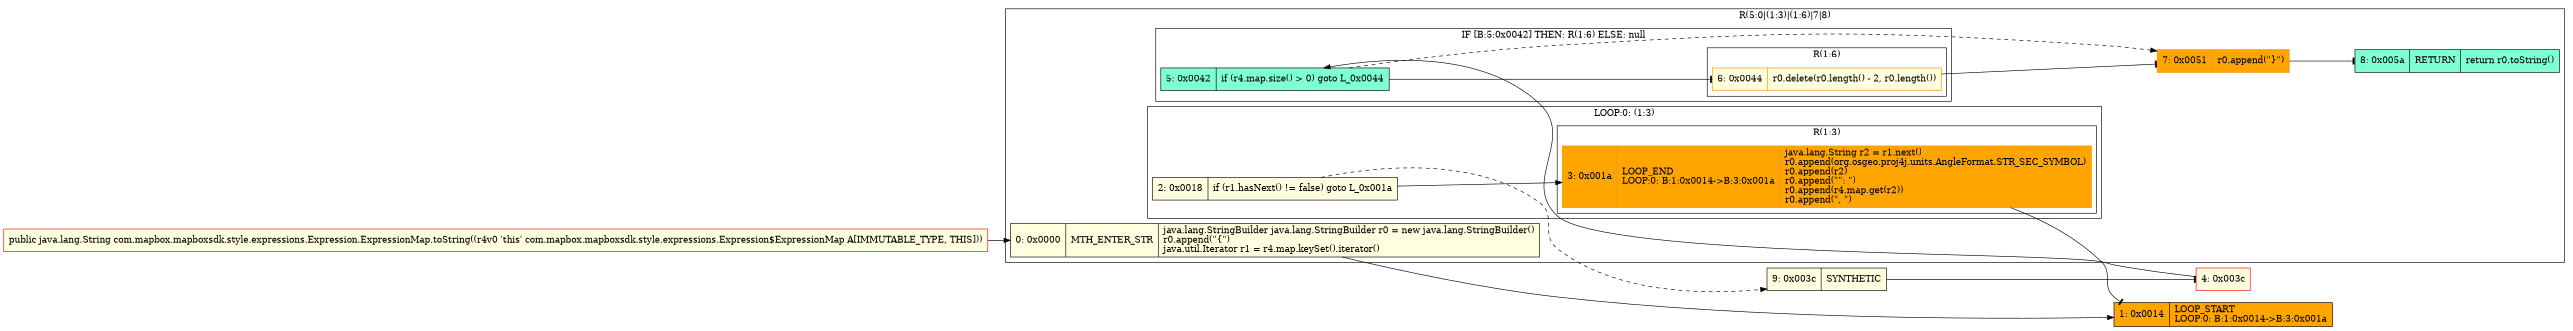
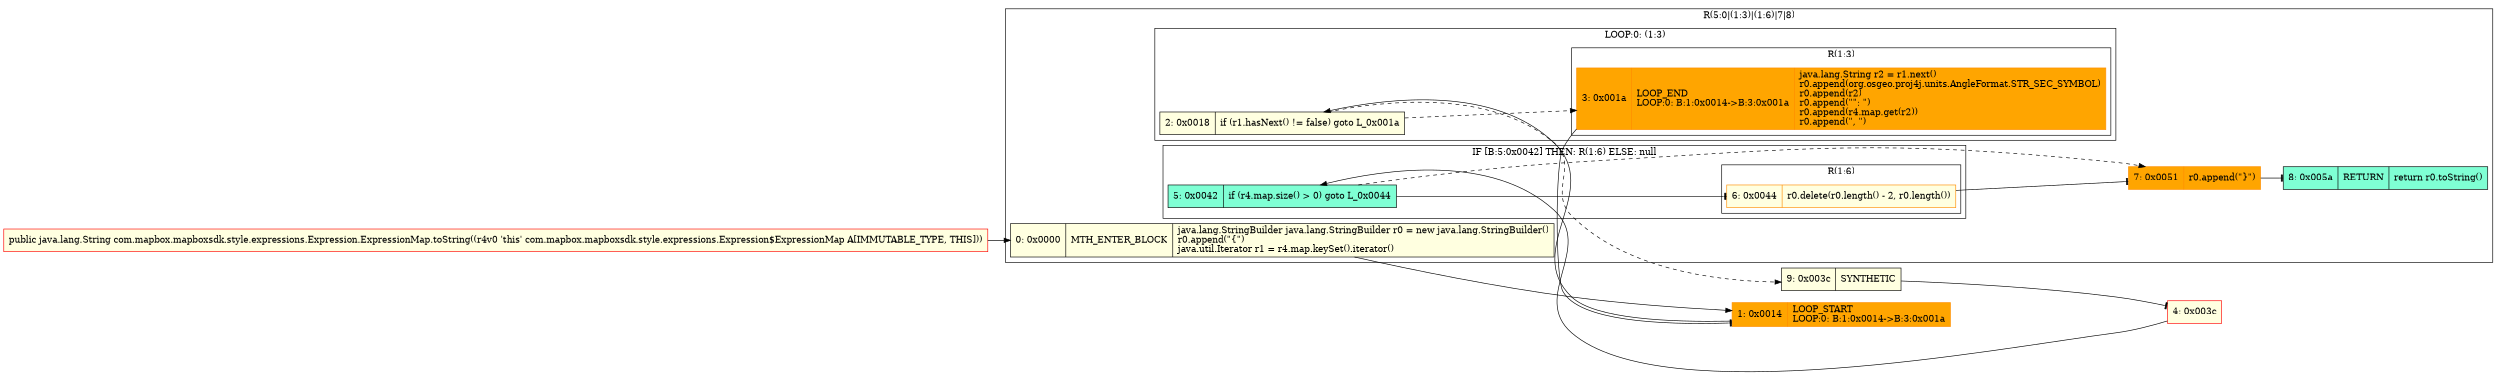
edge "2: 0x0018" -> "3: 0x001a": style solid -> dashed
edge "1: 0x0014" -> "2: 0x0018": added
node "0: 0x0000": text "MTH_ENTER_STR" -> "MTH_ENTER_BLOCK"
node "1: 0x0014": color black -> darkorange
